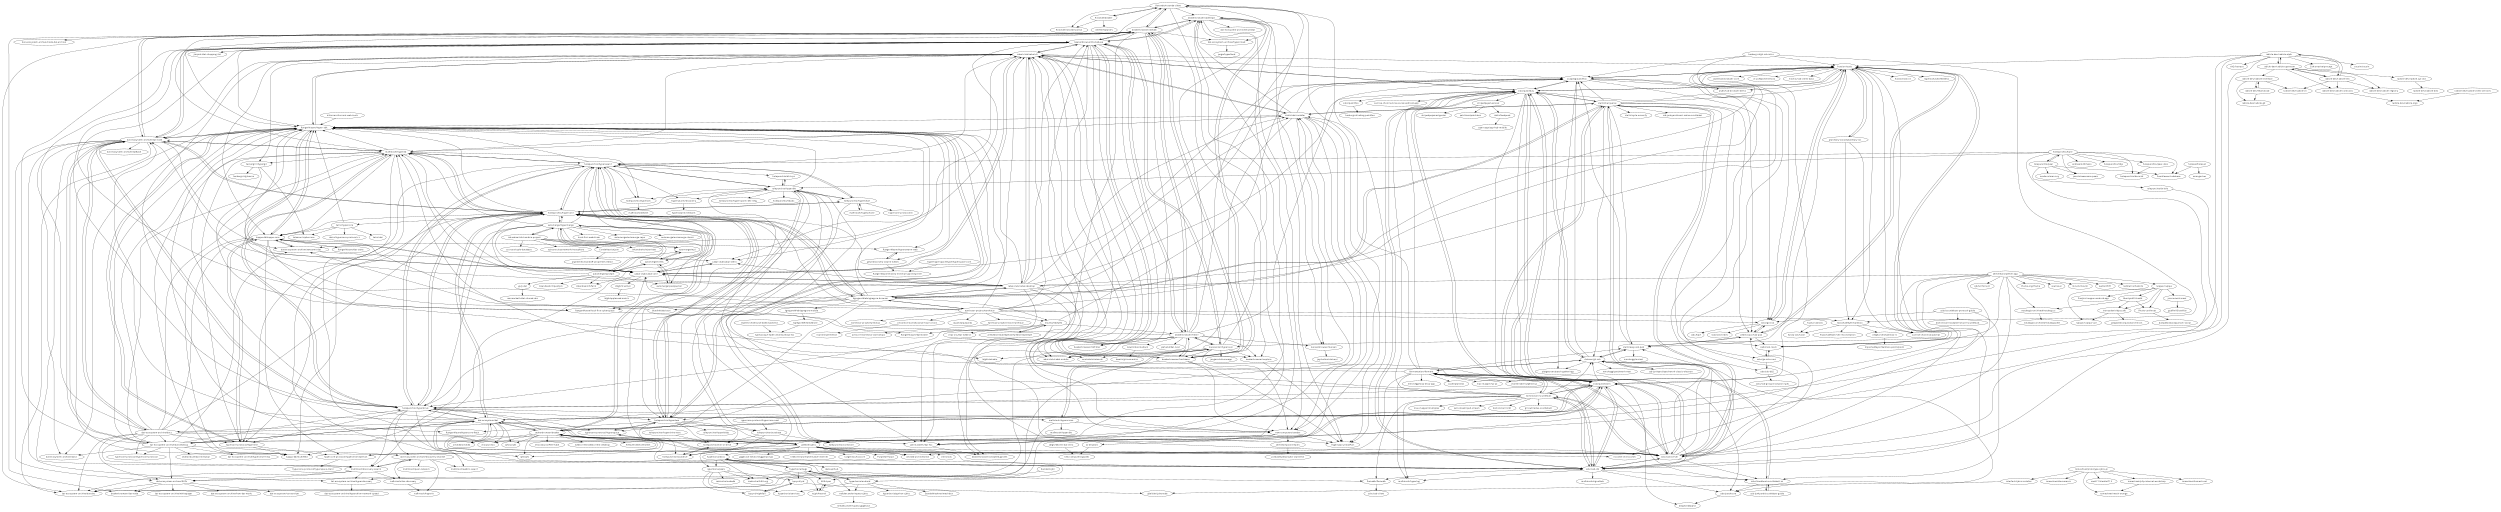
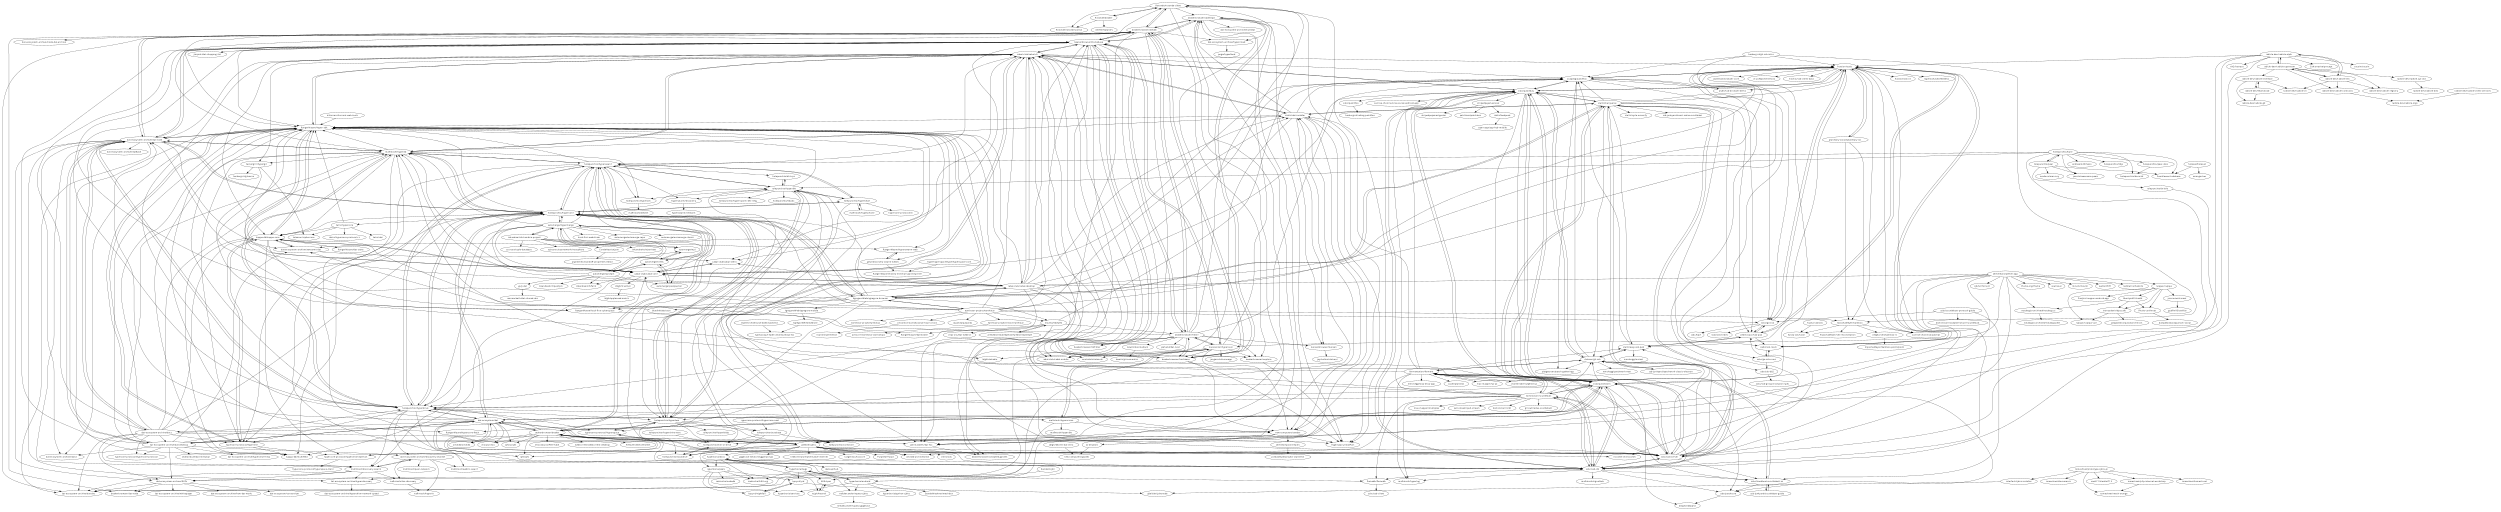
edge "mafintosh/hyperdb" -> "cabal-club/cabal-cli": added
